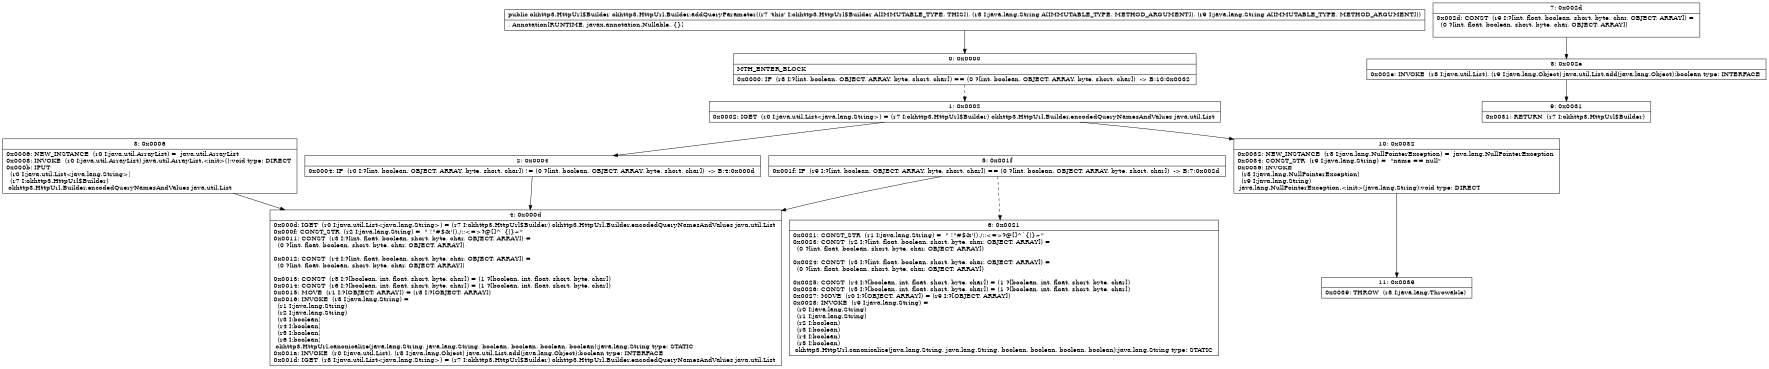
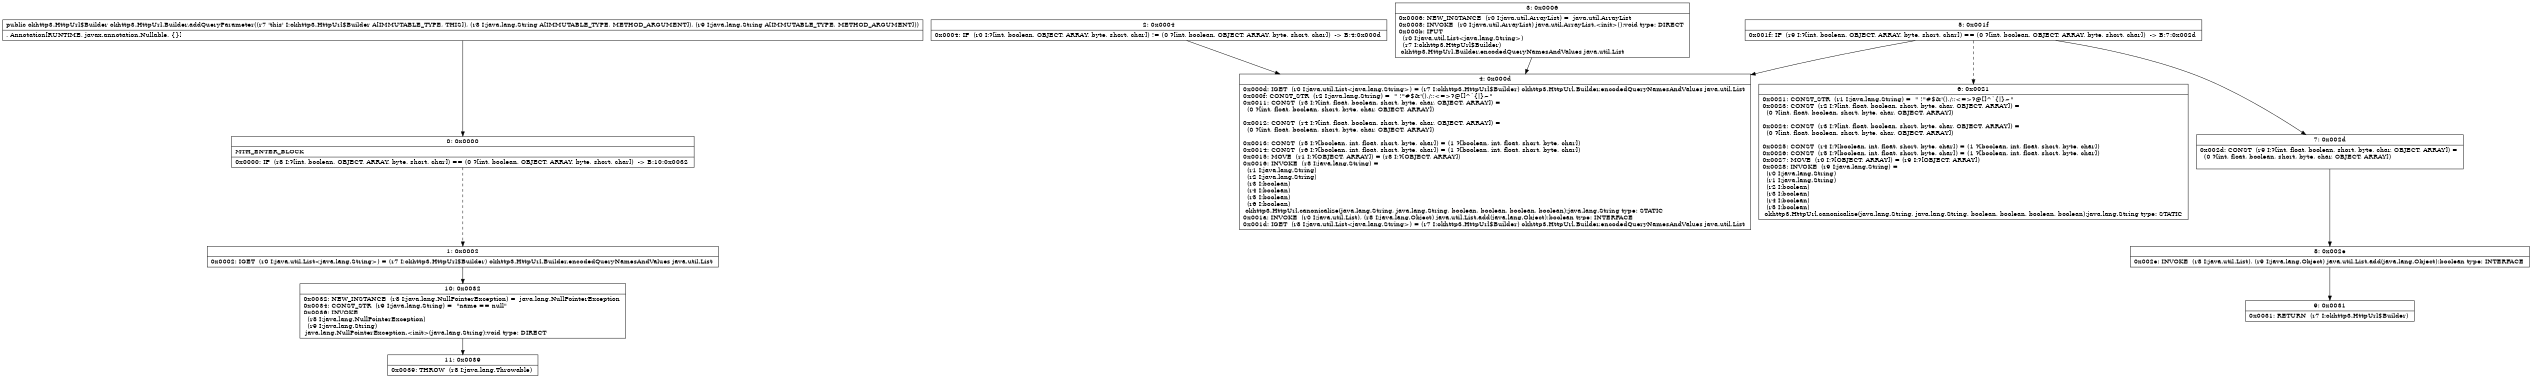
edge "5: 0x001f" -> "7: 0x002d": added
edge "1: 0x0002" -> "2: 0x0004": removed
